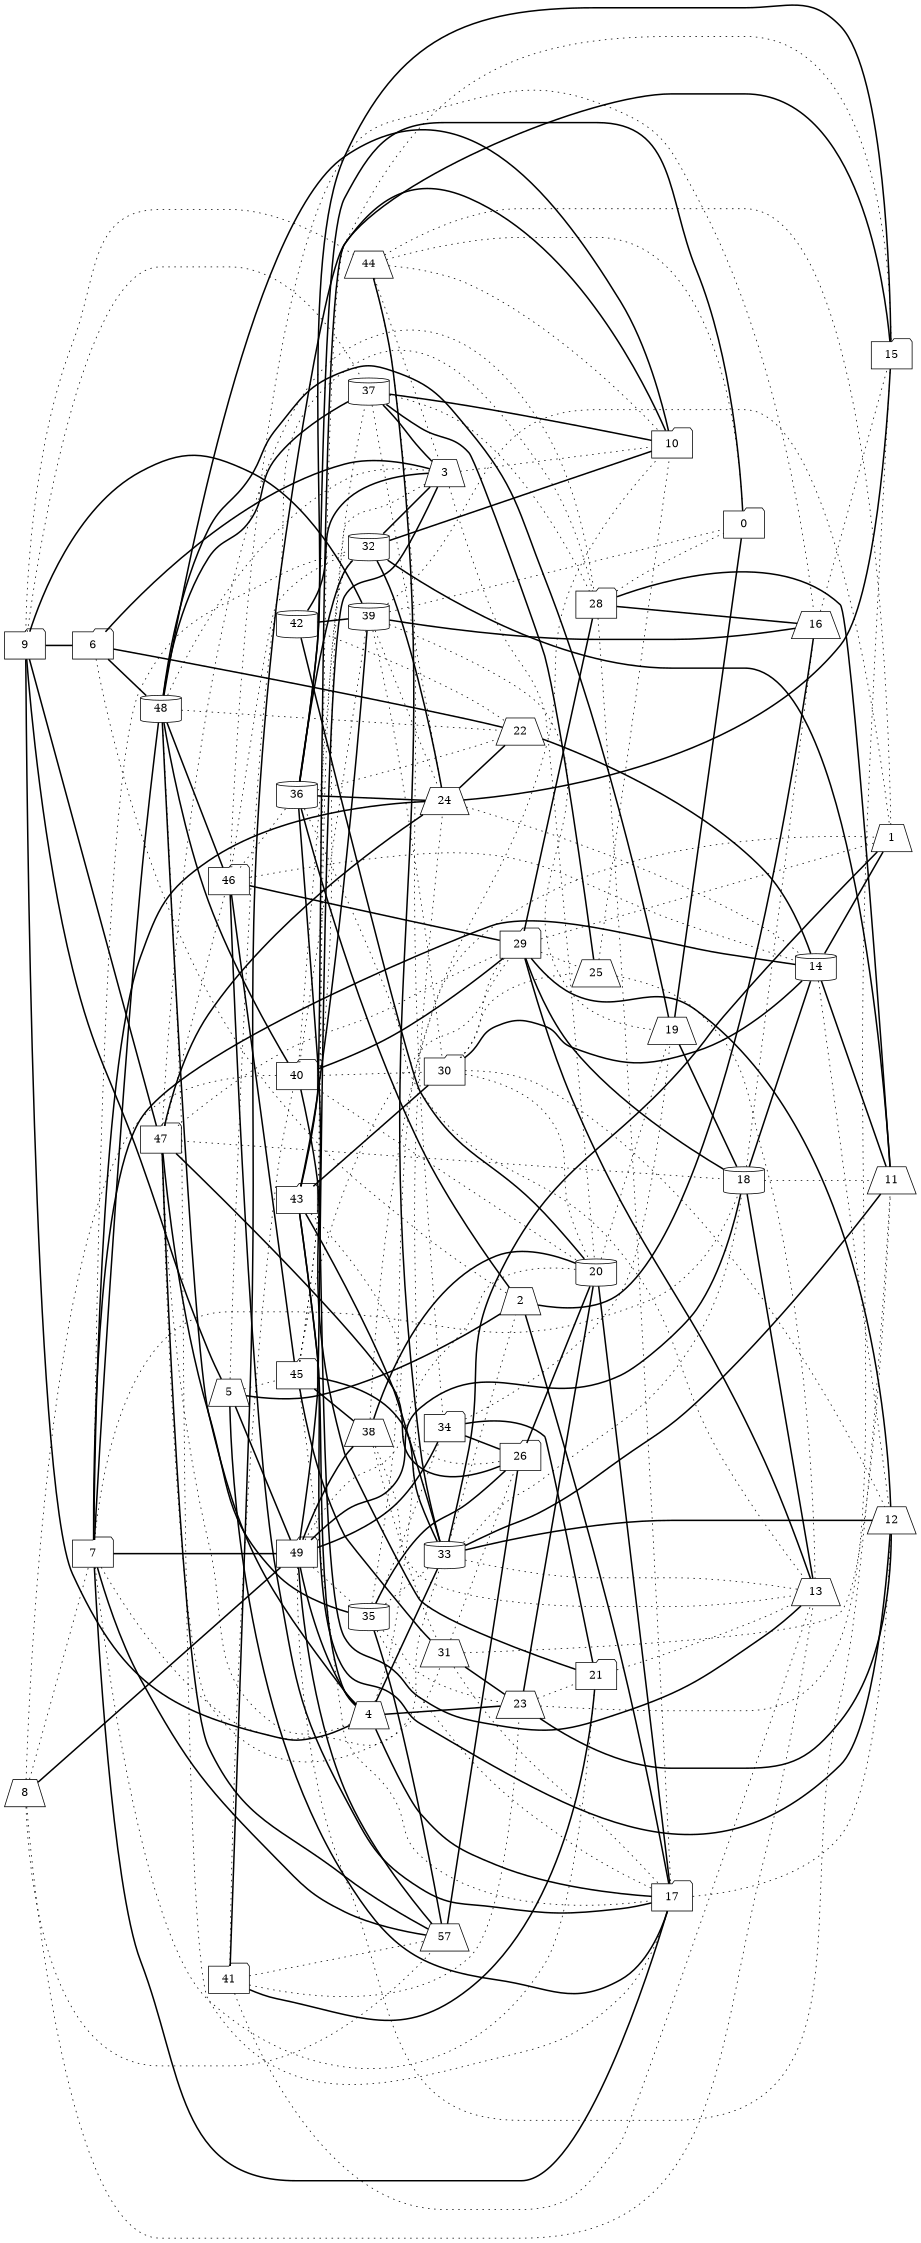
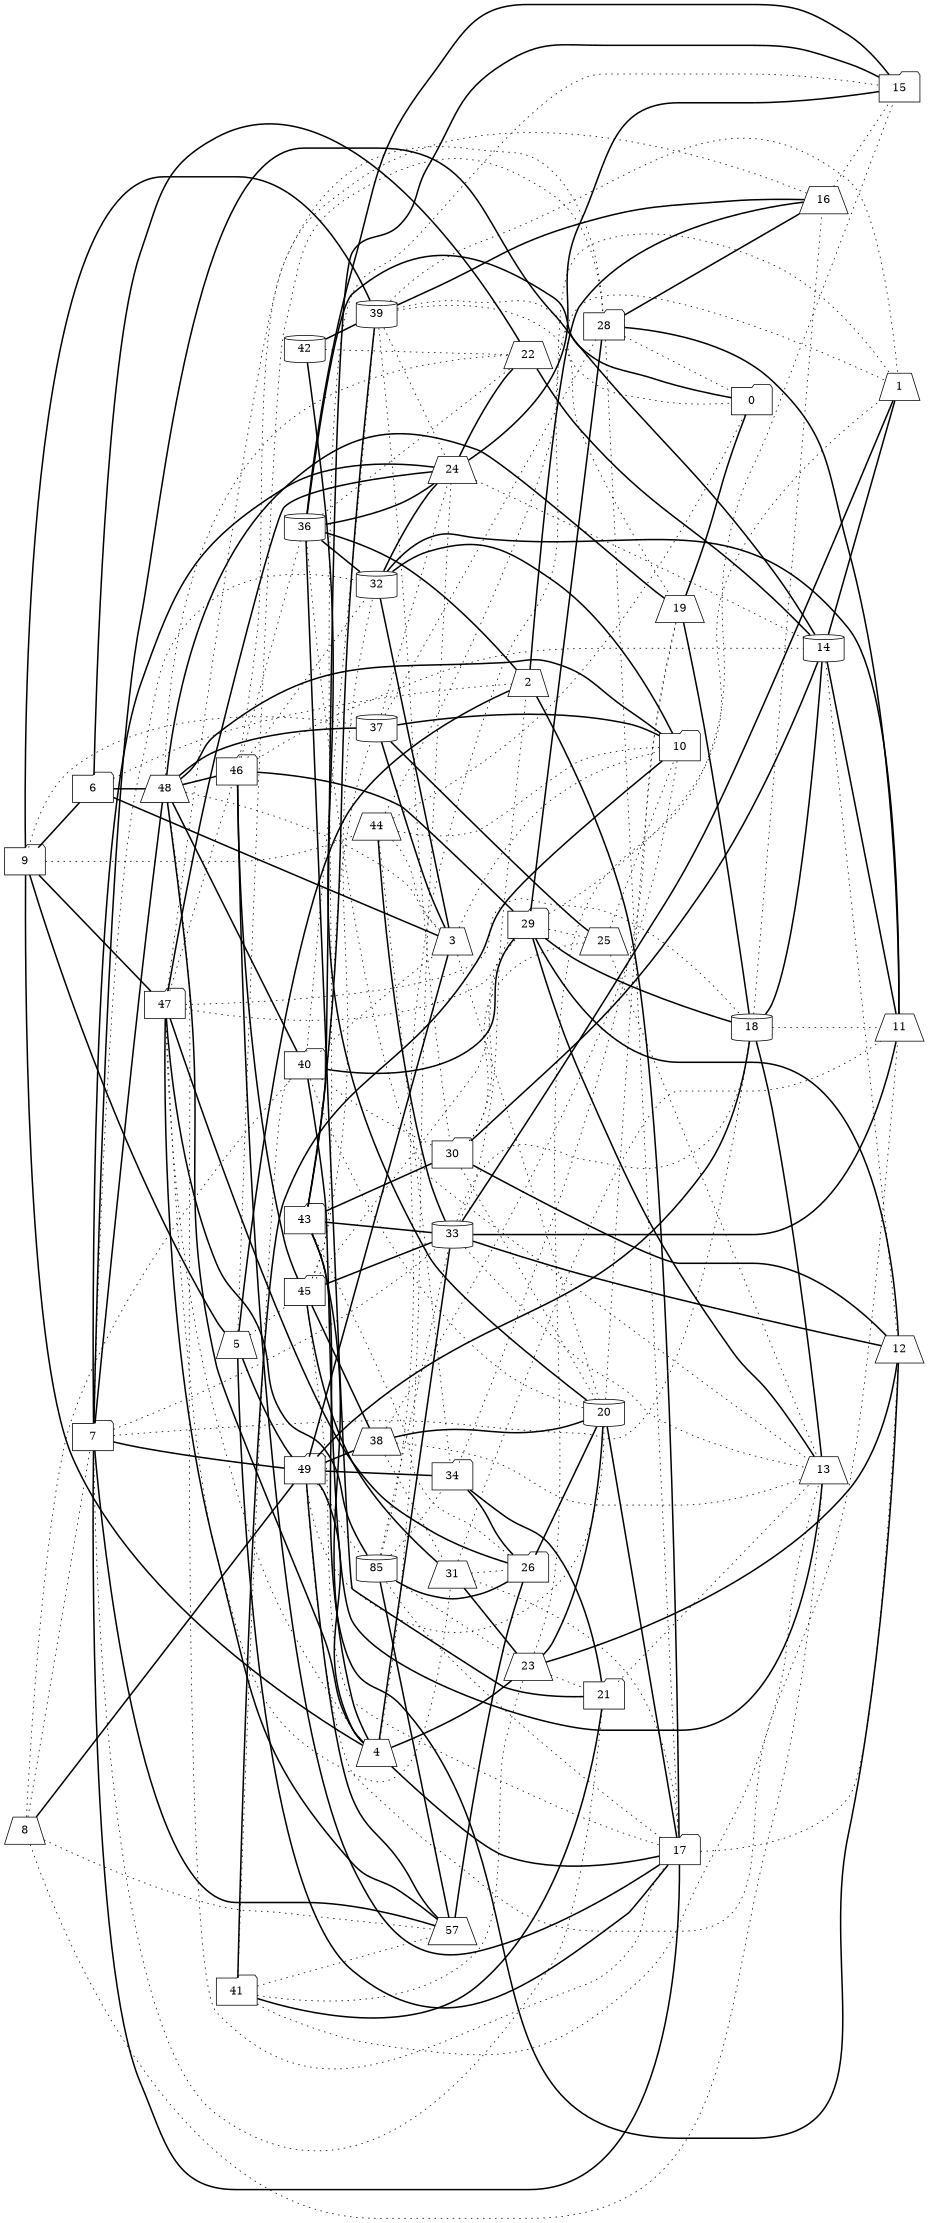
edge "3" -- "42": removed
node "48": shape cylinder -> trapezium
edge "30" -- "12": style dotted -> bold
node "35": label "35" -> "85"
